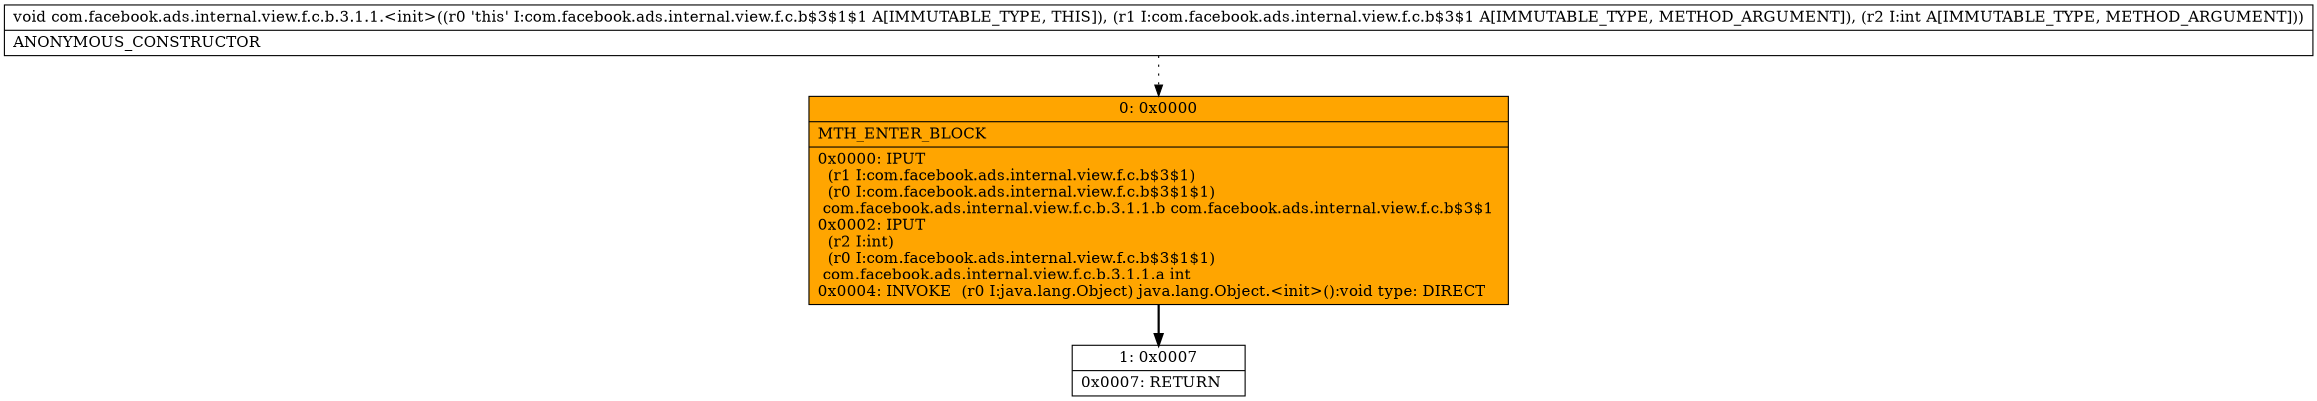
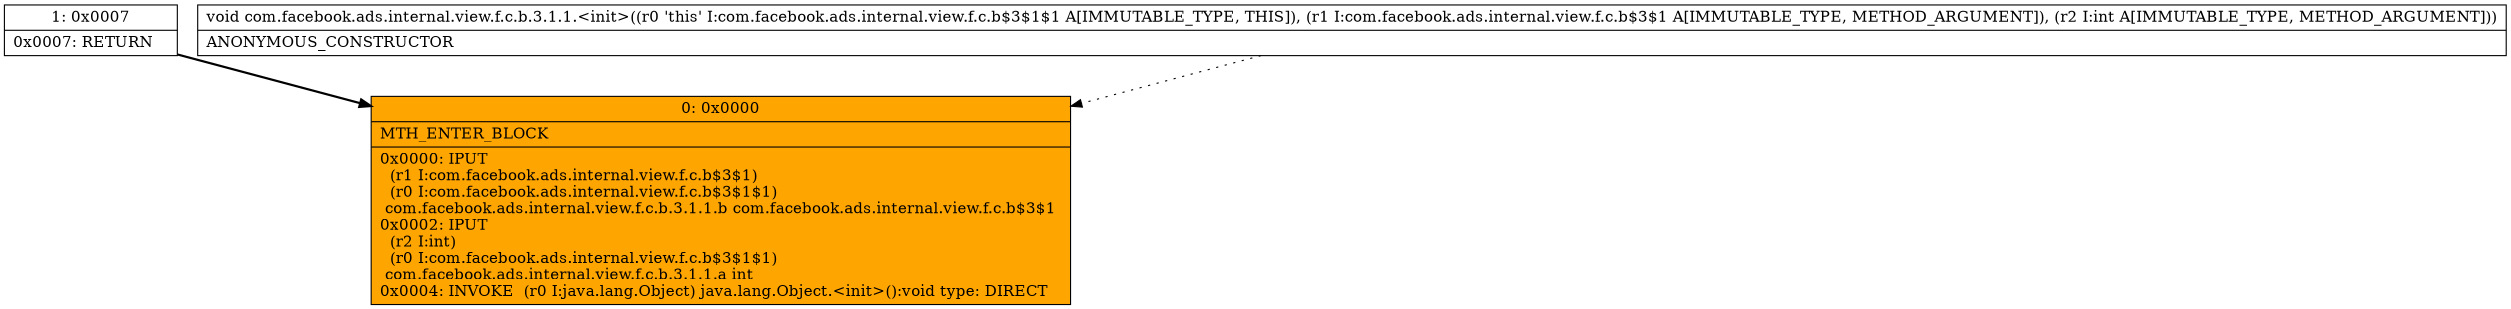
edge "0: 0x0000" -> "1: 0x0007": reversed
